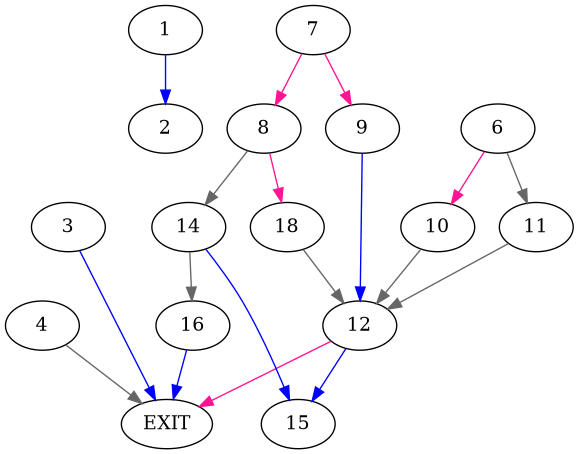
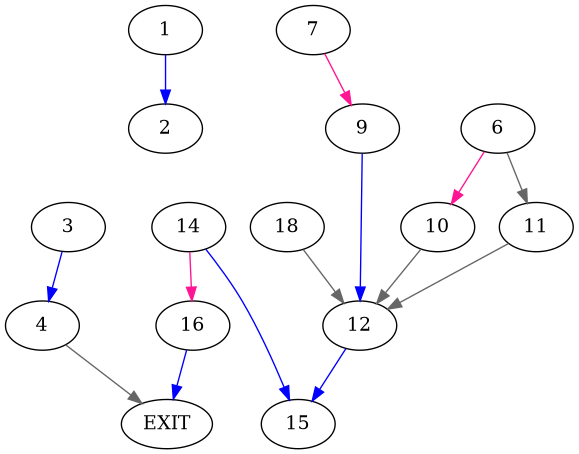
node "8": removed
edge "14" -> "16": color gray40 -> deeppink
edge "3" -> "EXIT": now "3" -> "4"
edge "12" -> "EXIT": removed
